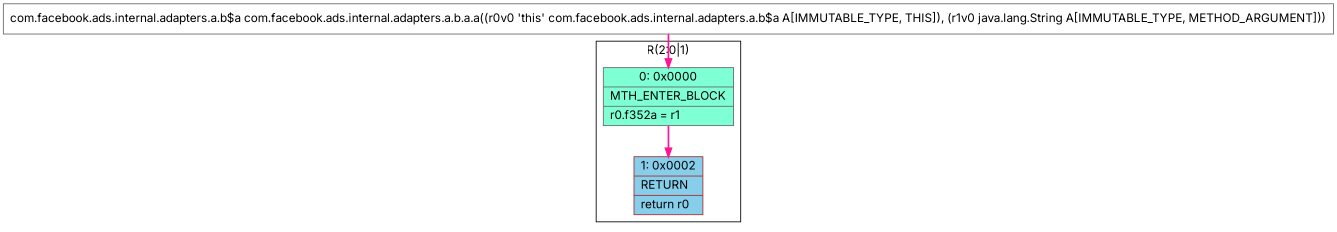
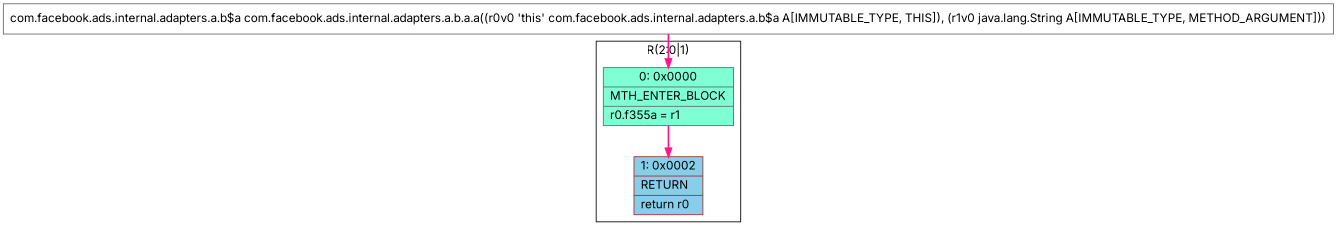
node "0: 0x0000": text "r0.f352a = r1" -> "r0.f355a = r1"
